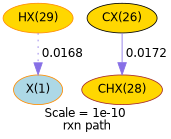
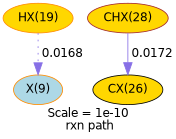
node "HX(29)": label "HX(29)" -> "HX(19)"
edge "CX(26)" -> "CHX(28)": reversed
node "X(1)": label "X(1)" -> "X(9)"
